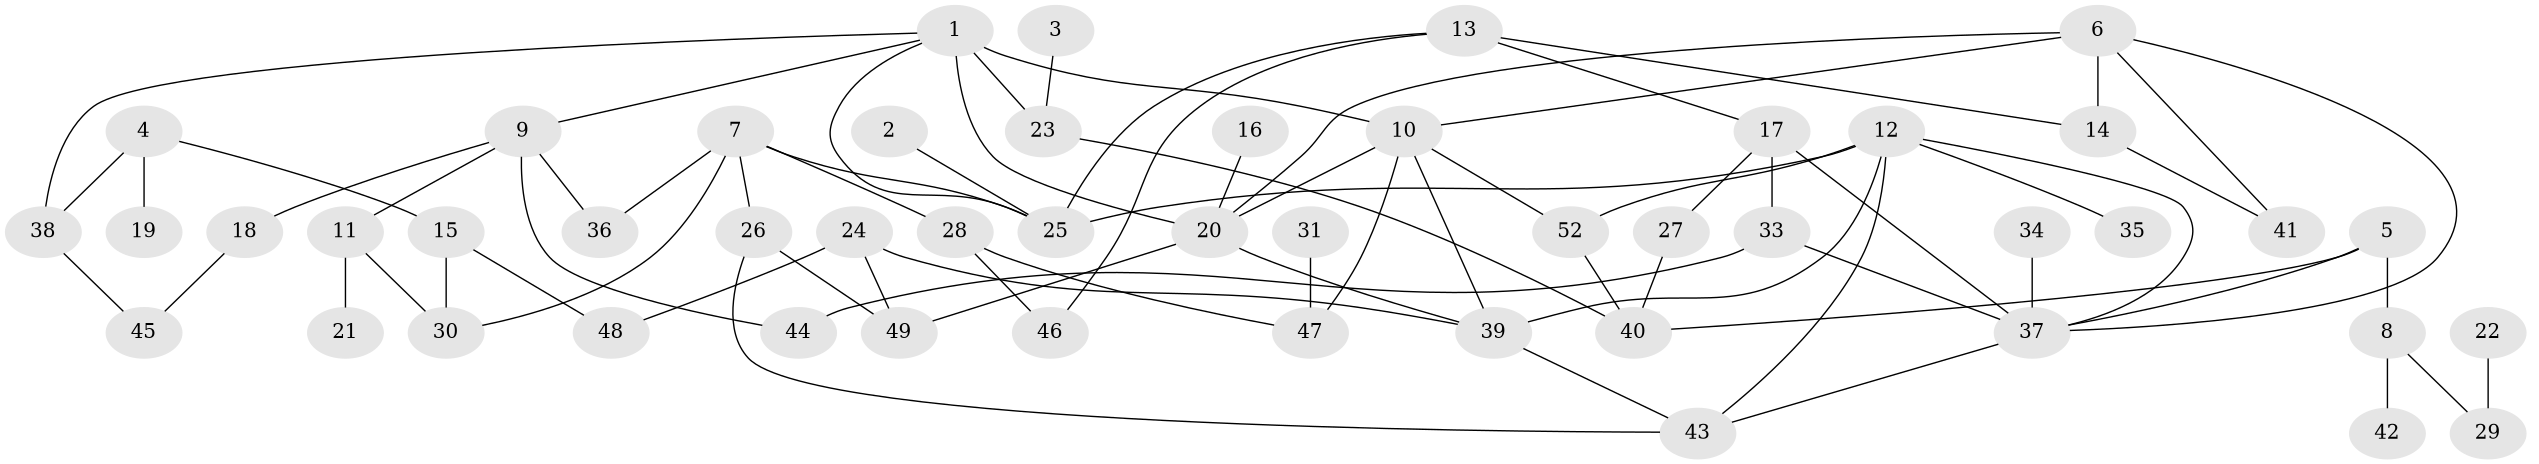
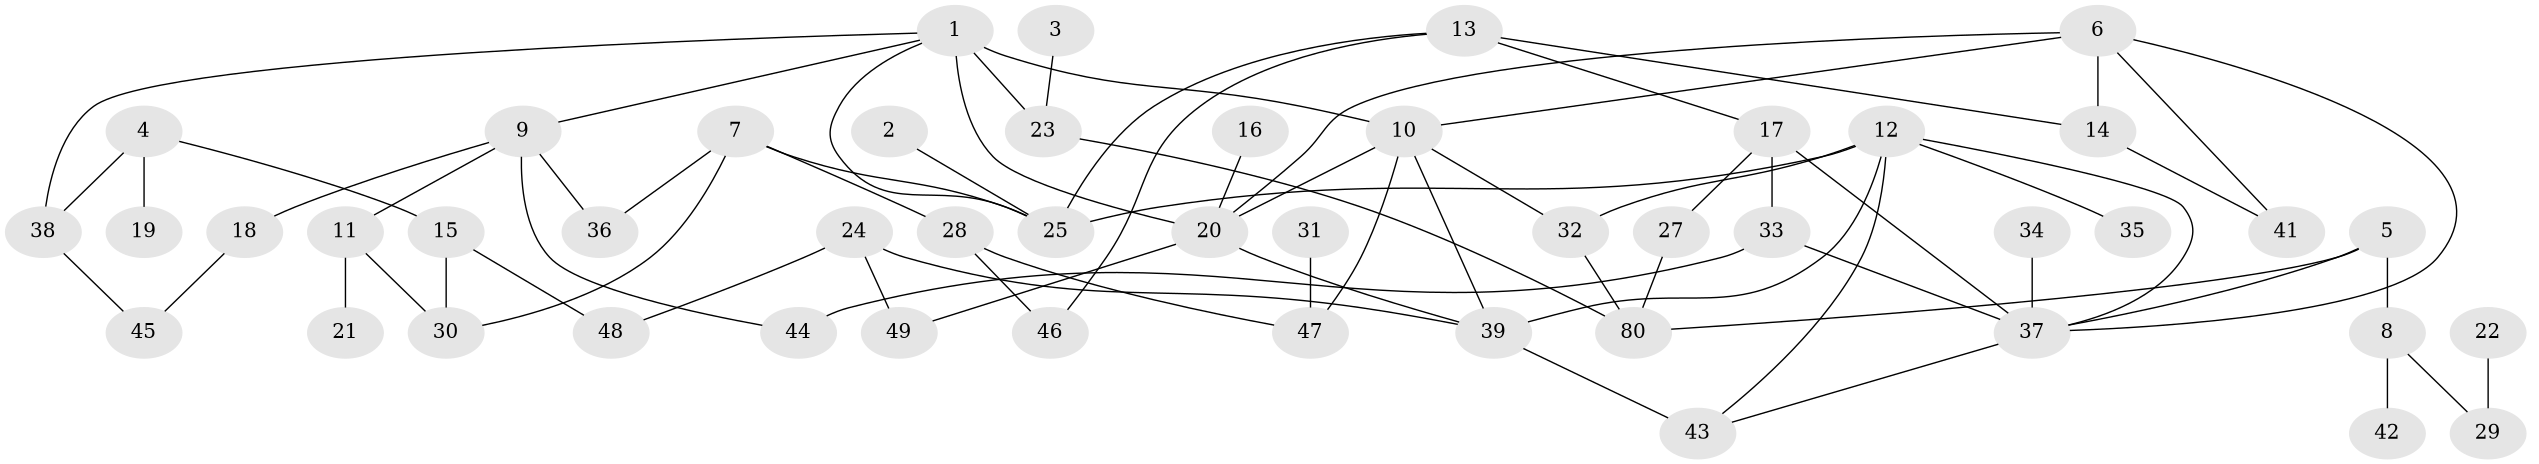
node "26": removed
node "52": label "52" -> "32"
node "40": label "40" -> "80"
